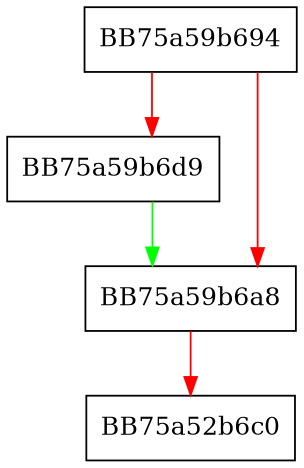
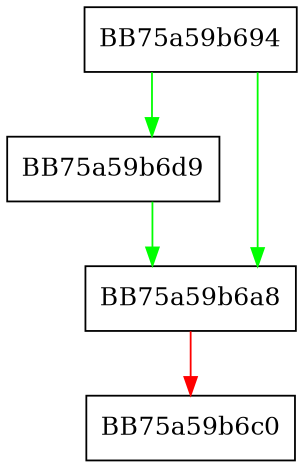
edge "BB75a59b694" -> "BB75a59b6d9": color red -> green
edge "BB75a59b694" -> "BB75a59b6a8": color red -> green
node "BB75a52b6c0": label "BB75a52b6c0" -> "BB75a59b6c0"
